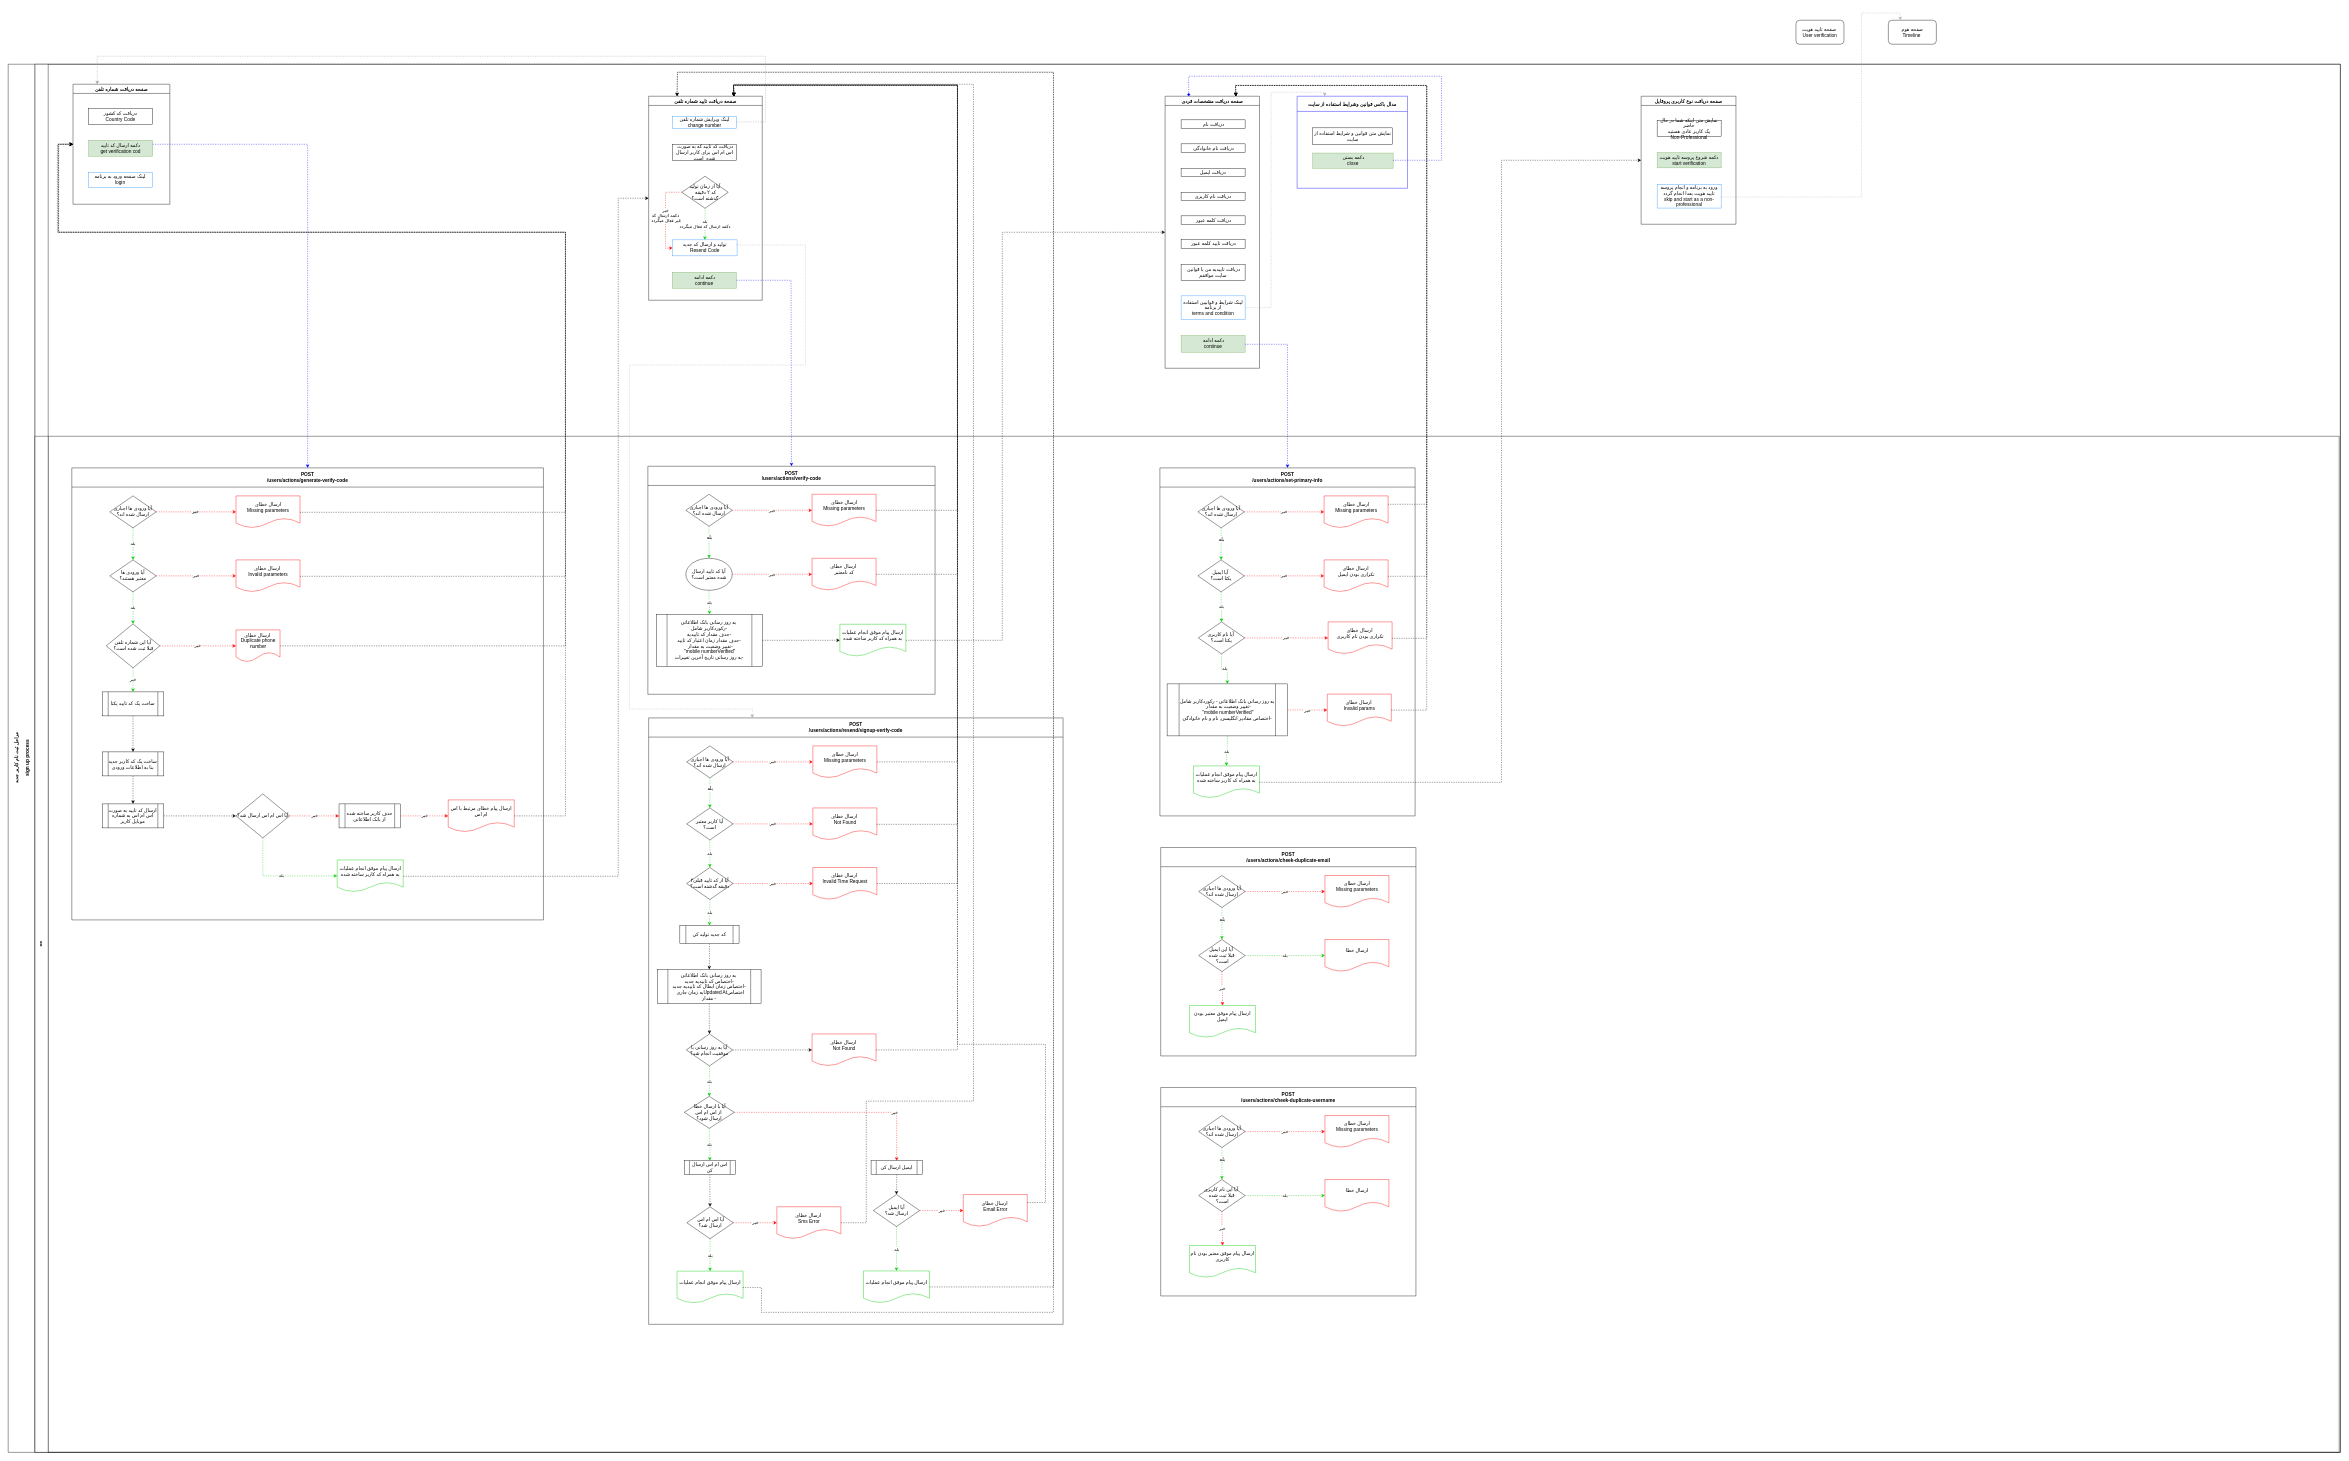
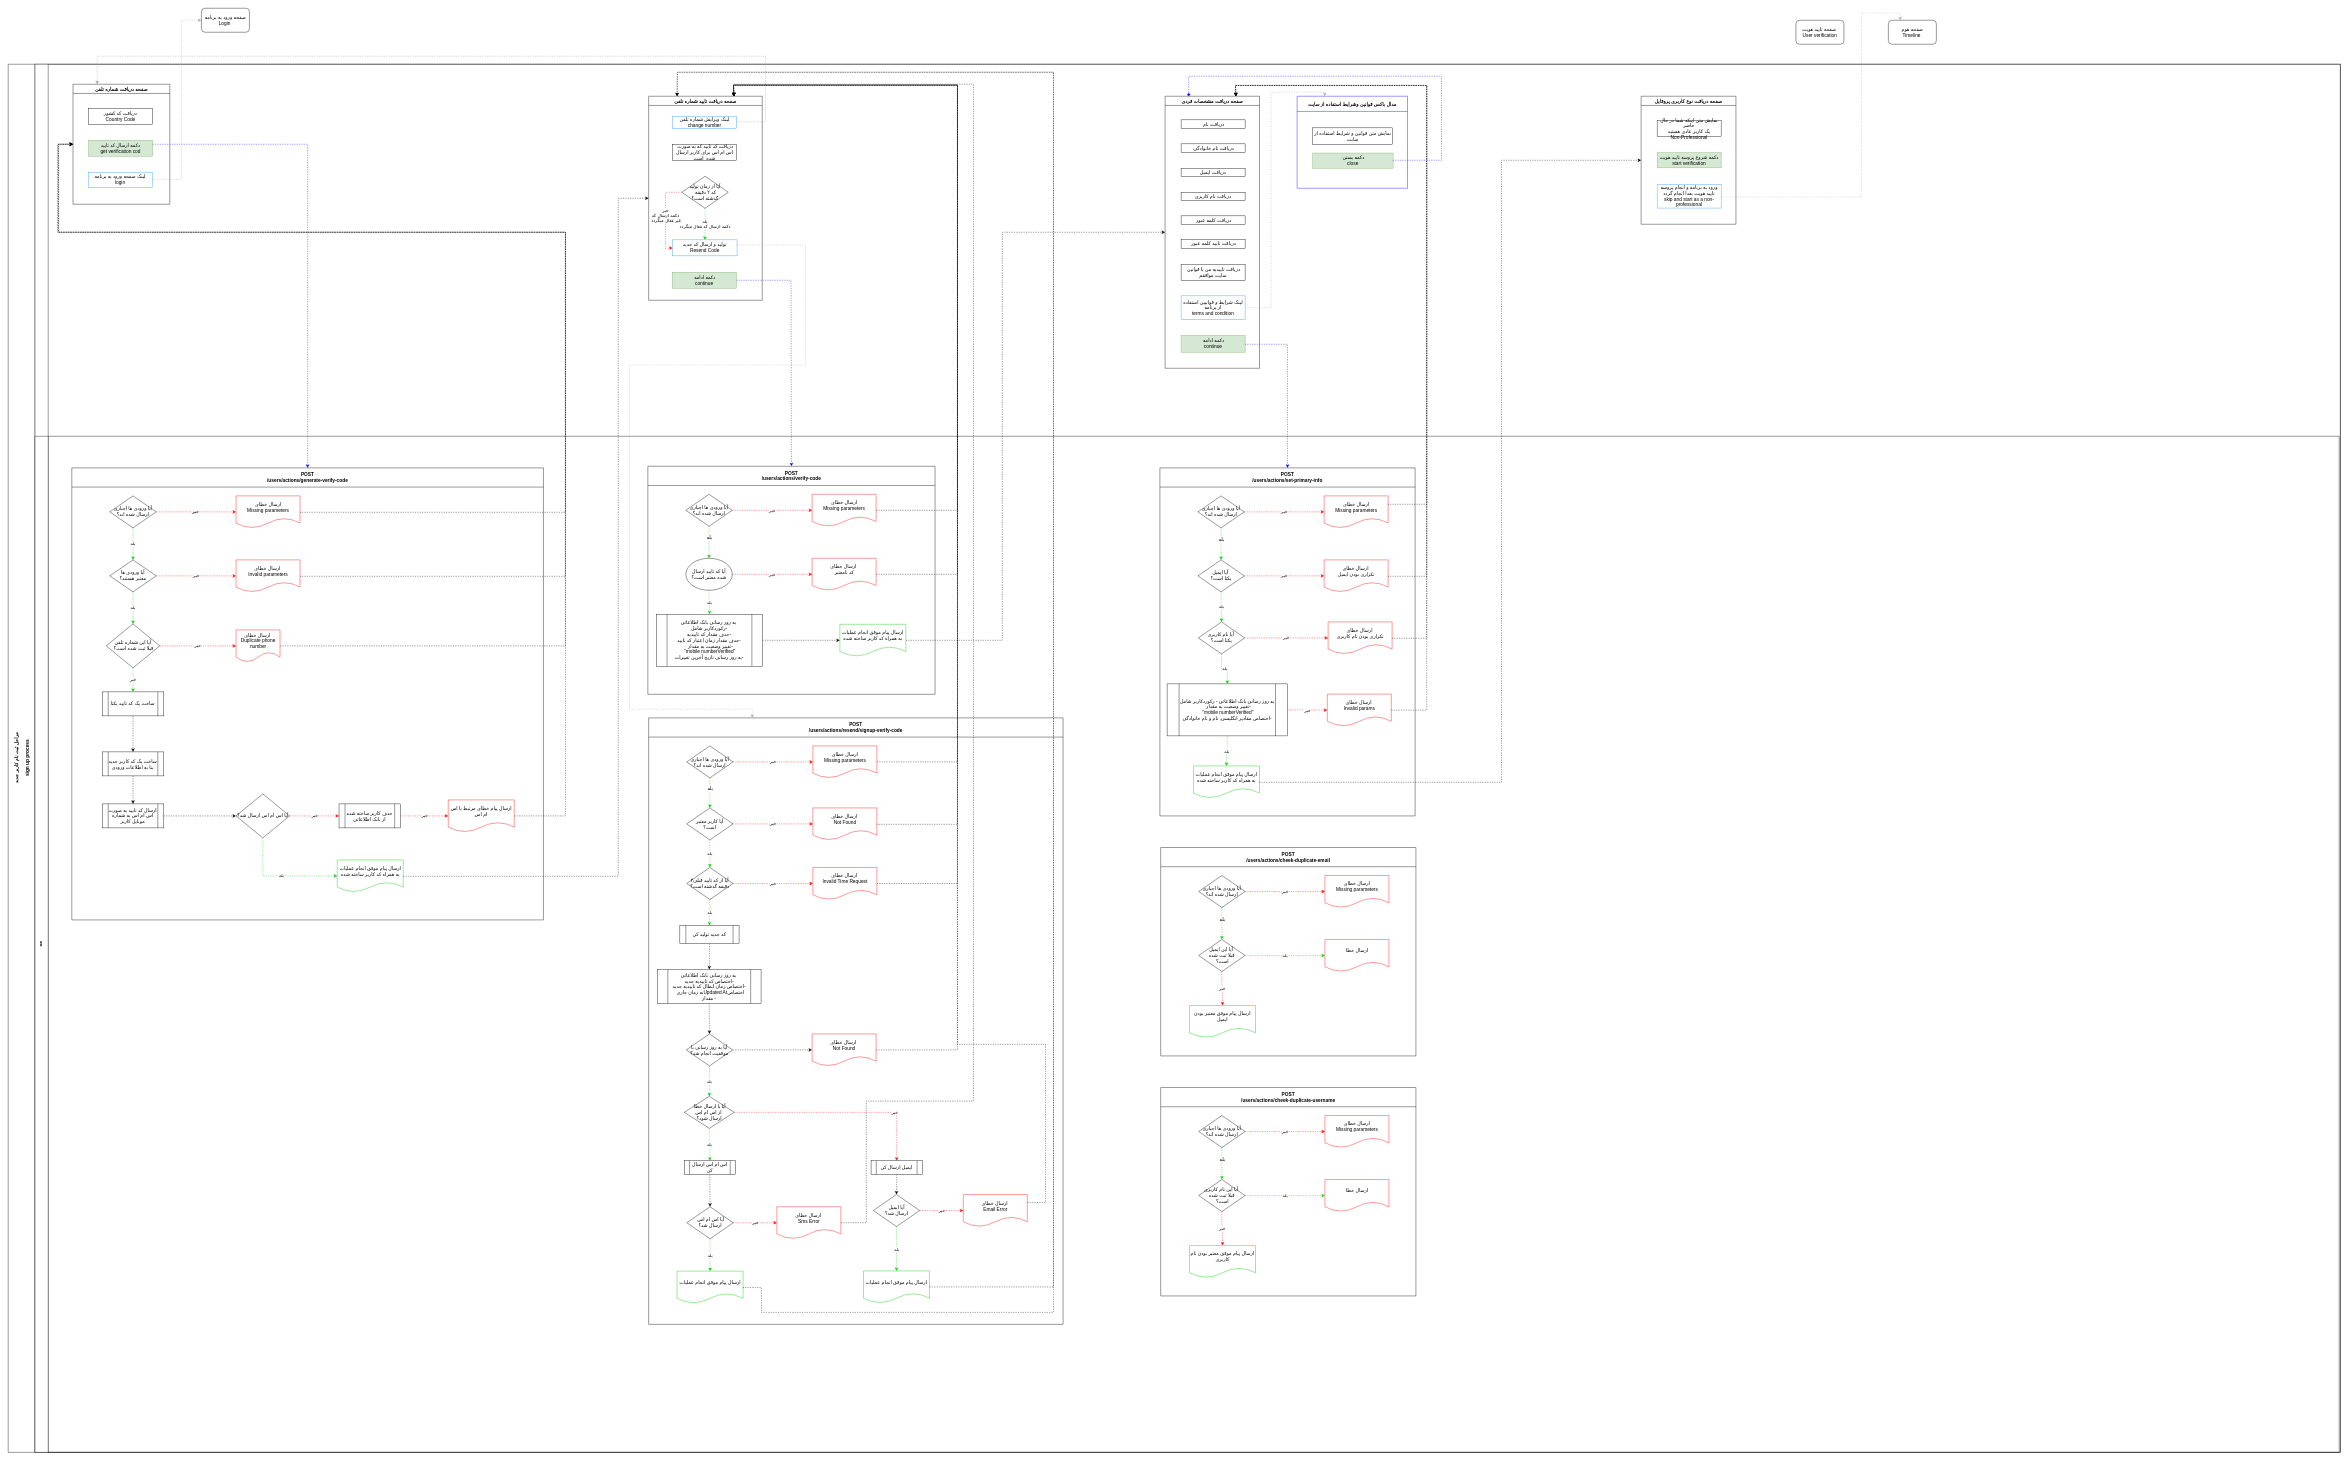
edge "لینک صفحه ورود به برنامه login" -> "صفحه ورود به برنامه Login": added
node "صفحه ورود به برنامه Login": added
